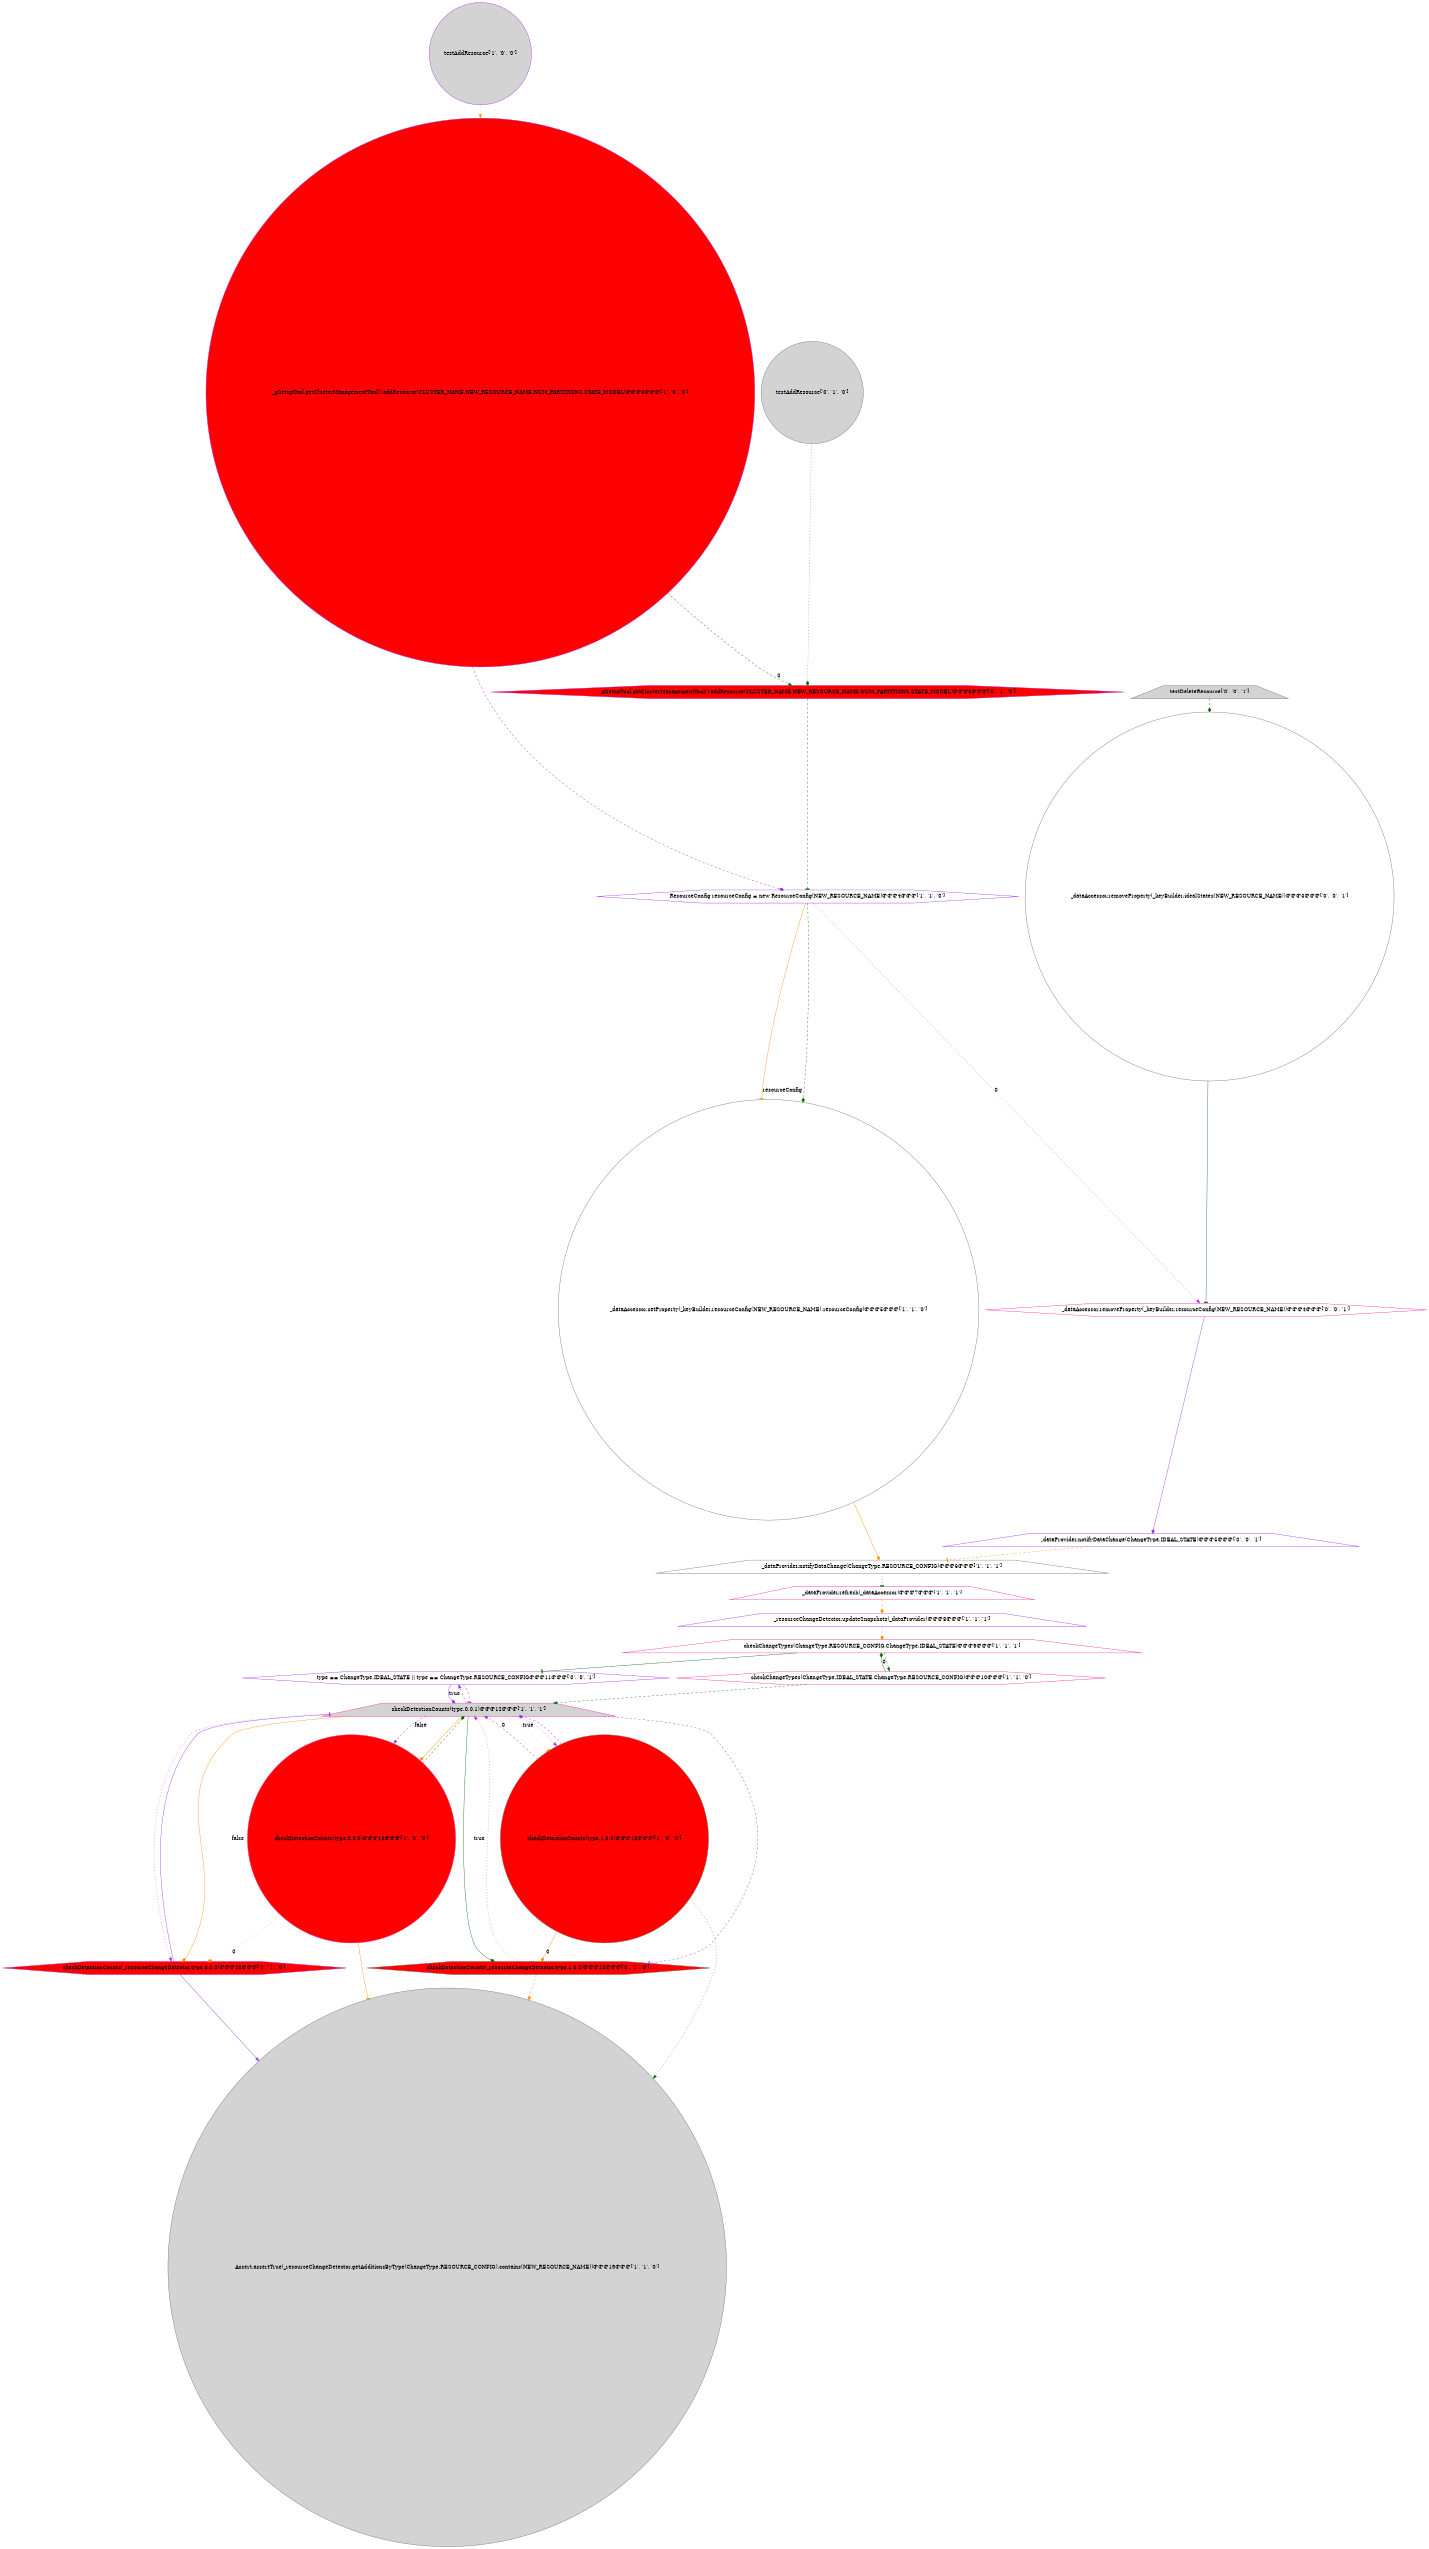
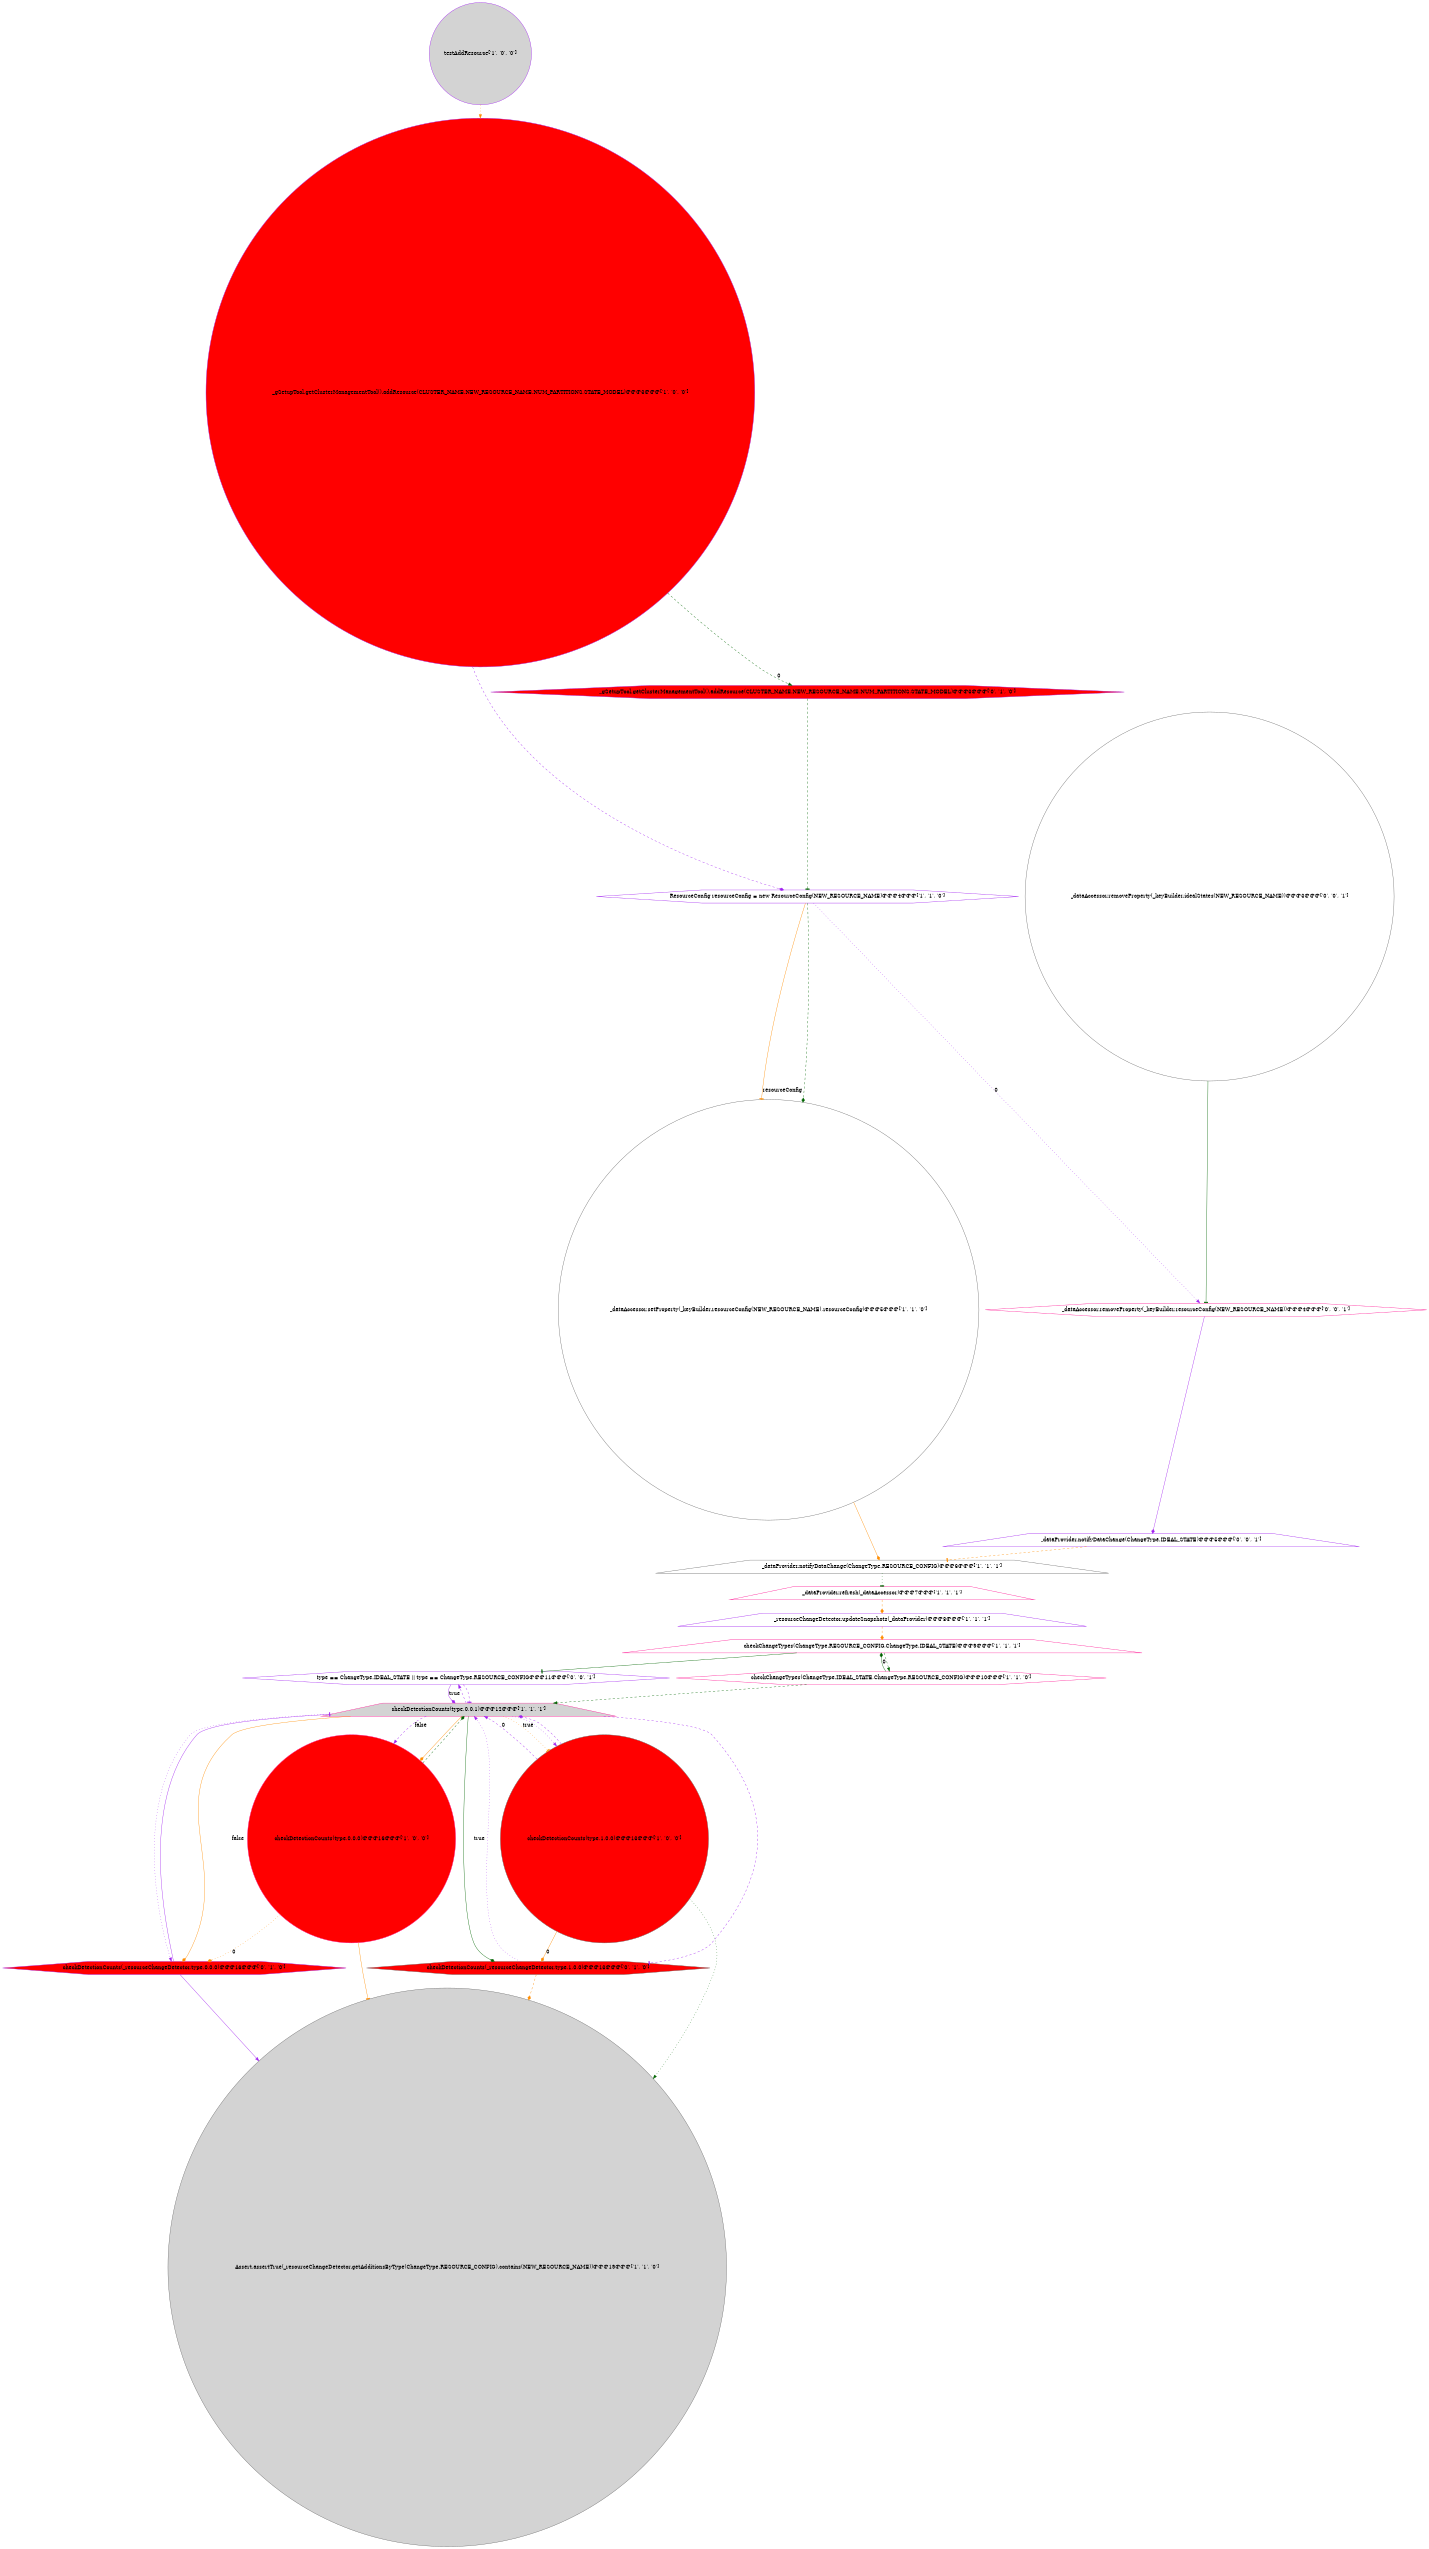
node "testAddResource['0', '1', '0']": removed
node "testDeleteResource['0', '0', '1']": removed
